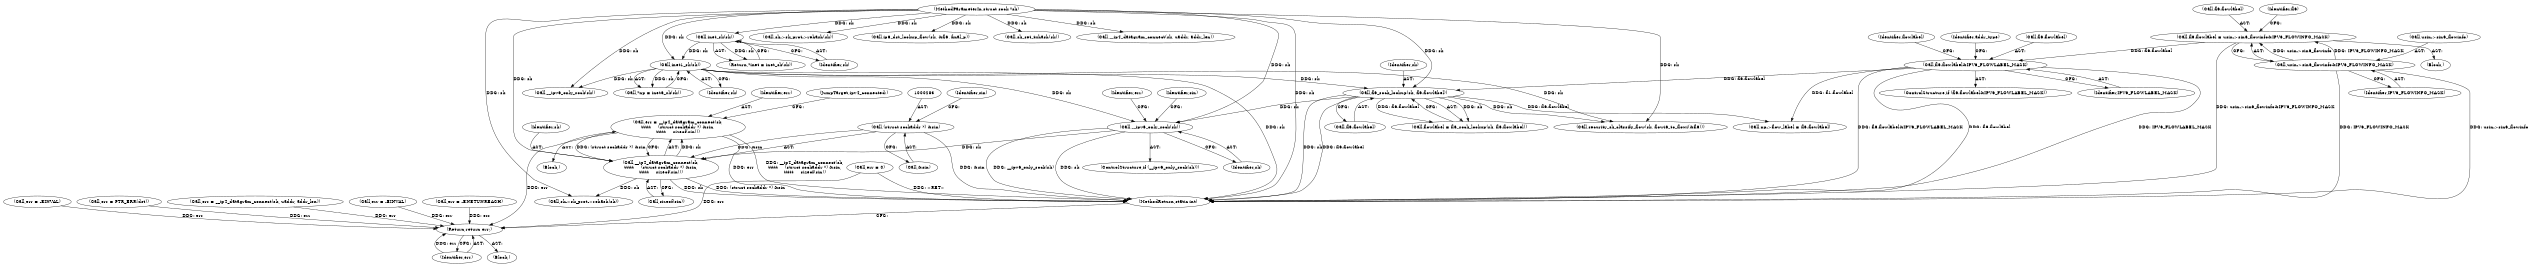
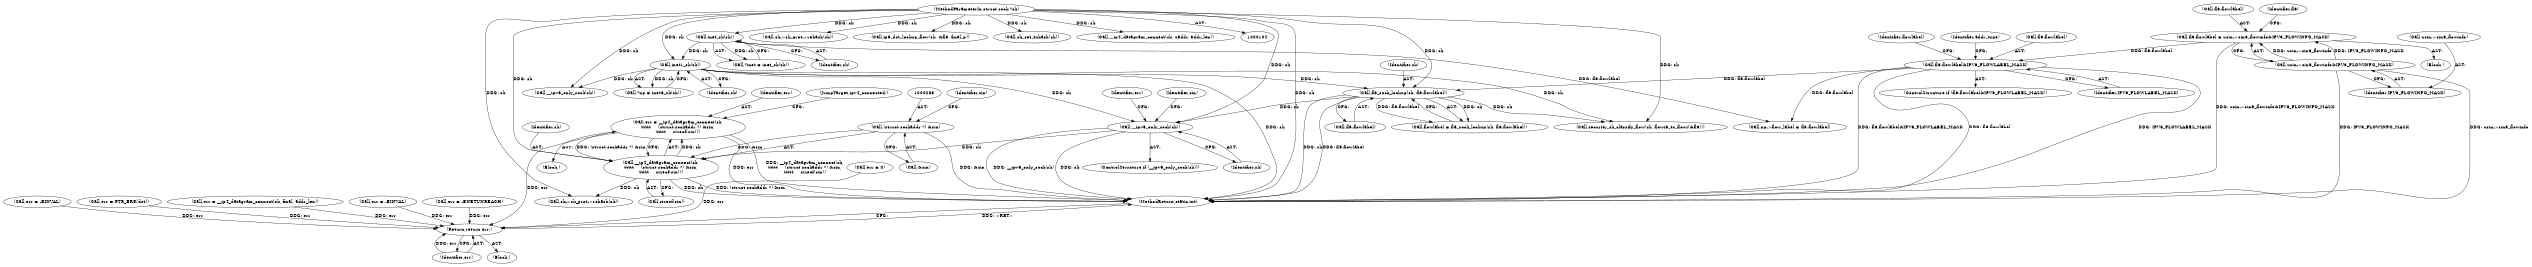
node "1000104": added
edge "(Call,usin->sin6_flowinfo)" -> "(Call,usin->sin6_flowinfo&IPV6_FLOWINFO_MASK)": now "(Call,usin->sin6_flowinfo)" -> "(Identifier,IPV6_FLOWINFO_MASK)"
node "(Return,*inet = inet_sk(sk))": label "(Return,*inet = inet_sk(sk))" -> "(Call,*inet = inet_sk(sk))"
edge "(Call,fl6.flowlabel&IPV6_FLOWLABEL_MASK)" -> "(Call,np->flow_label = fl6.flowlabel)": label "DDG: fl1.flowlabel" -> "DDG: fl6.flowlabel"
edge "(Call,fl6_sock_lookup(sk, fl6.flowlabel))" -> "(Call,np->flow_label = fl6.flowlabel)": now "(Call,inet_sk(sk))" -> "(Call,np->flow_label = fl6.flowlabel)"
edge "(Call,err = 0)" -> "(MethodReturn,static int)": now "(Return,return err;)" -> "(MethodReturn,static int)"
node "(Call,err = __ip4_datagram_connect(sk, uaddr, addr_len))": label "(Call,err = __ip4_datagram_connect(sk, uaddr, addr_len))" -> "(Call,err = __ip4_datagram_connect(sk, final, addr_len))"
